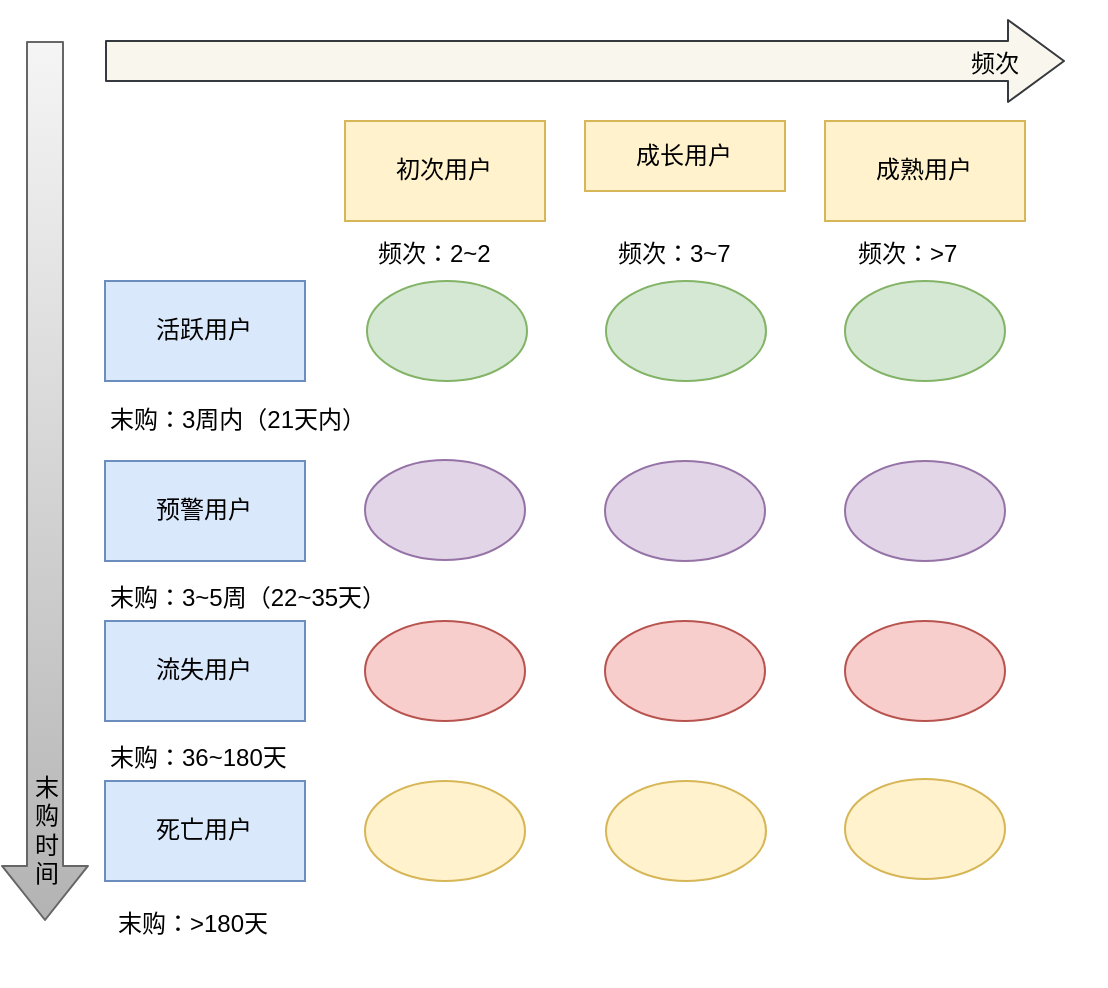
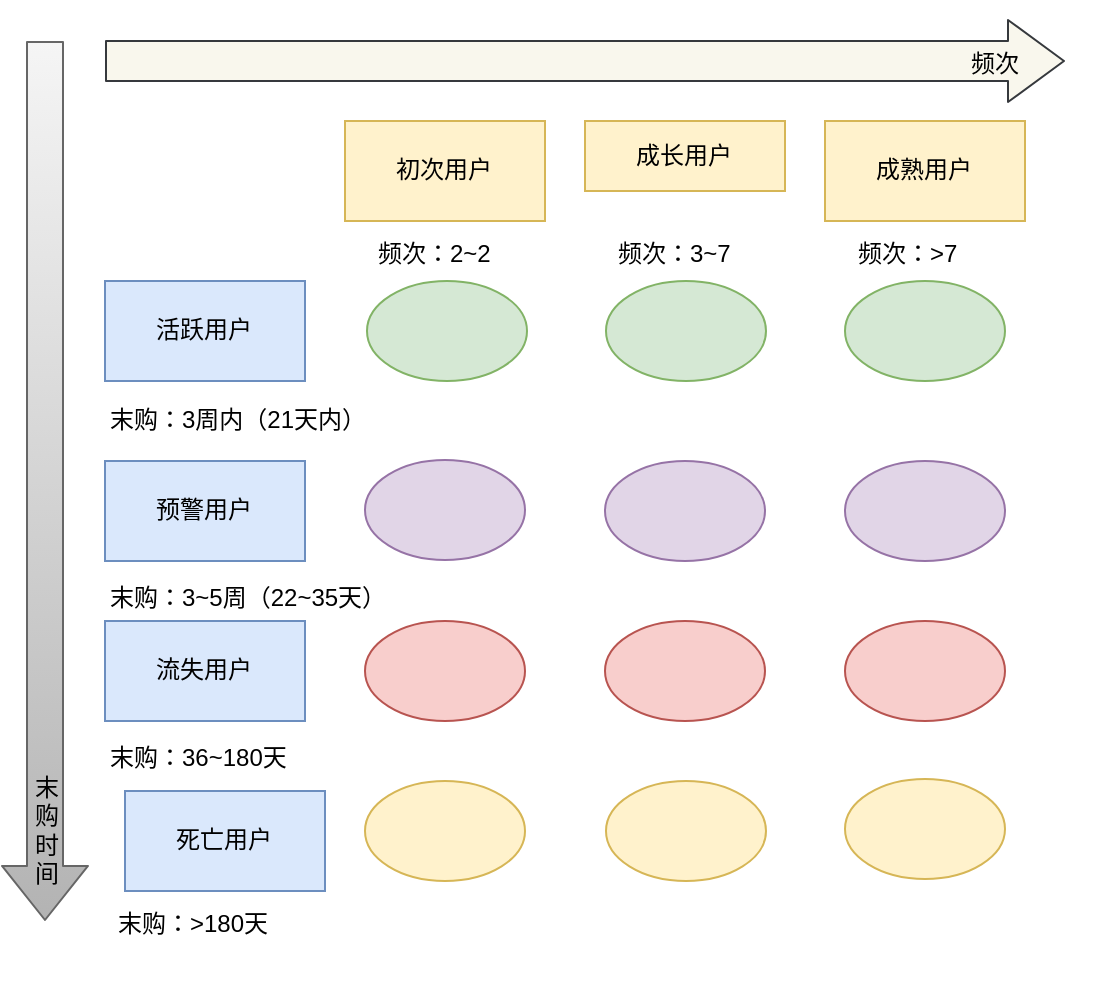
node "死亡用户": moved (205, 831) -> (225, 841)
